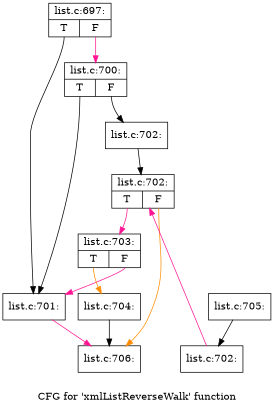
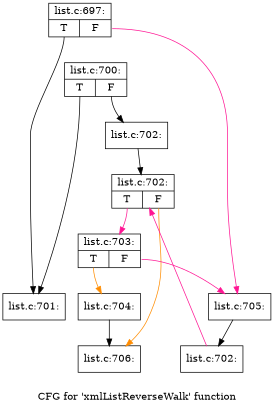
edge "list.c:697:" -> "list.c:700:": now "list.c:697:" -> "list.c:705:"
edge "list.c:703:" -> "list.c:701:": now "list.c:703:" -> "list.c:705:"
edge "list.c:701:" -> "list.c:706:": removed
